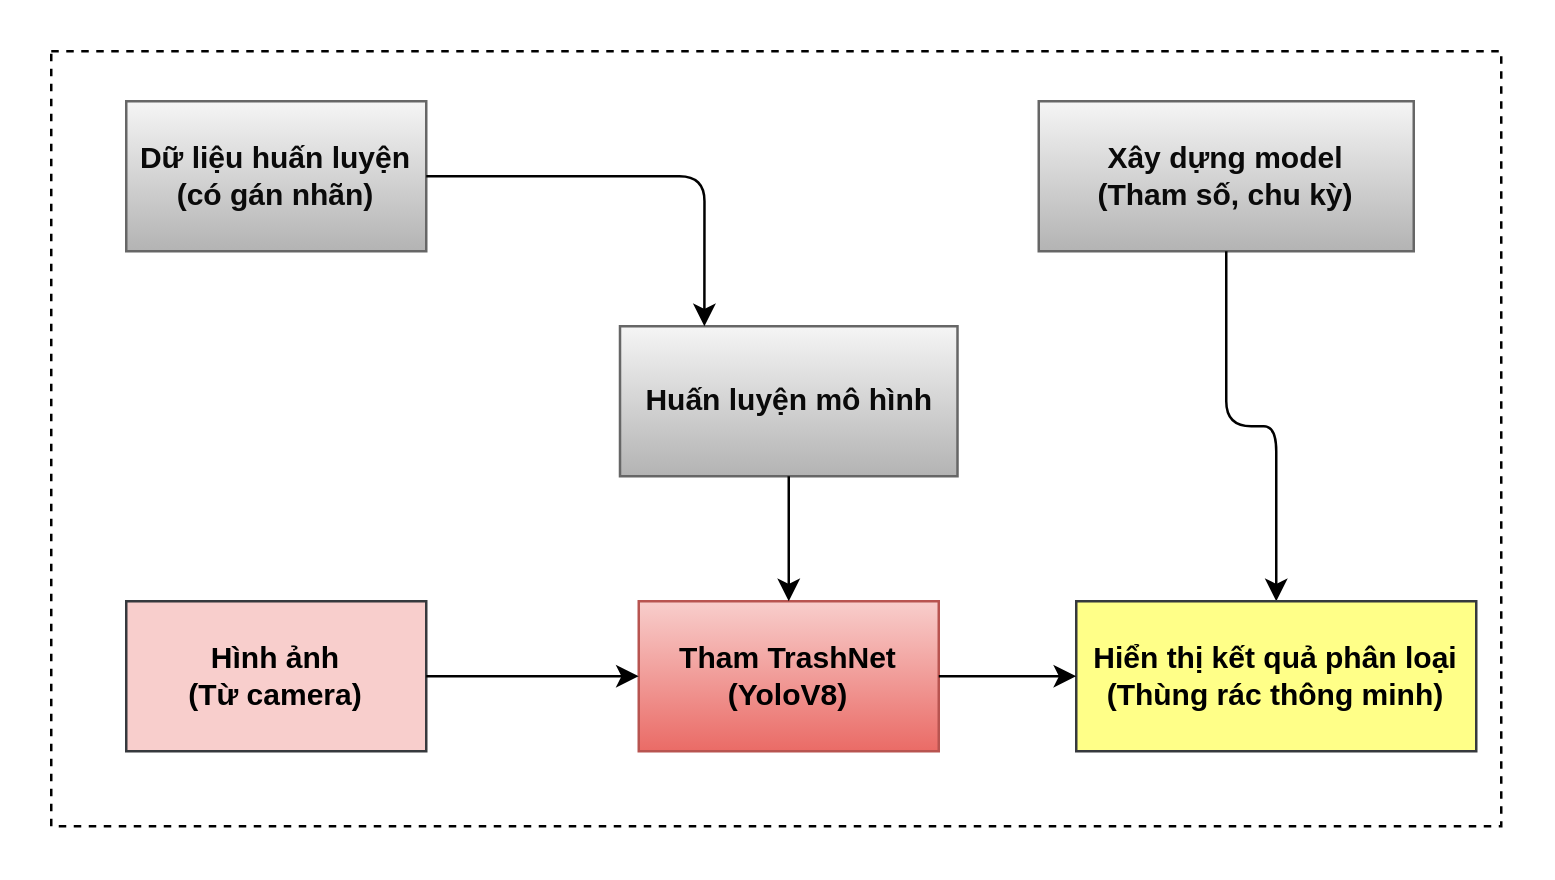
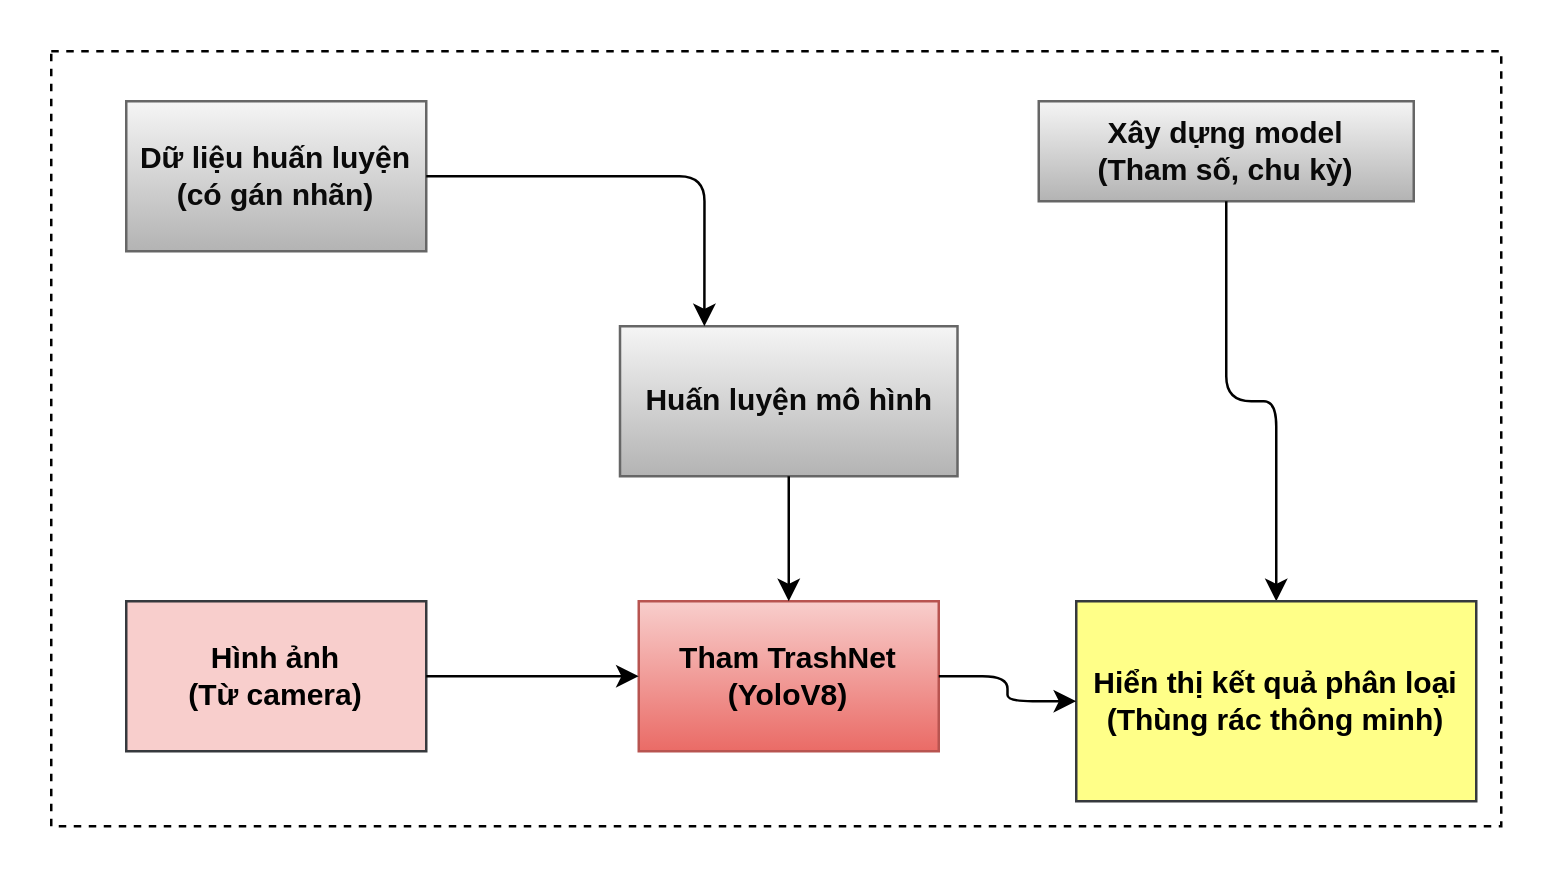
node "Xây dựng model (Tham số, chu kỳ)": size 375x150 -> 375x100
node "Hiển thị kết quả phân loại (Thùng rác thông minh)": size 400x150 -> 400x200
